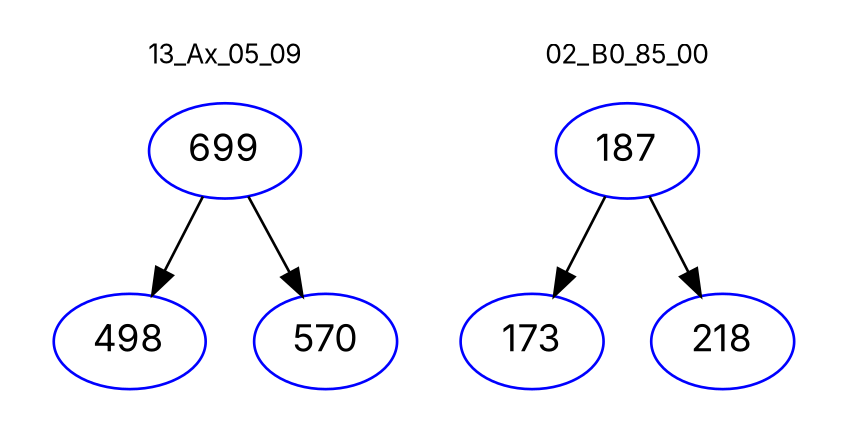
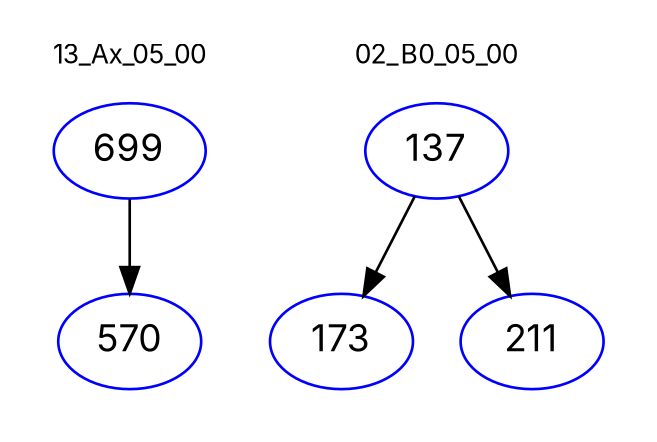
cluster "13_Ax_05_09": label "13_Ax_05_09" -> "13_Ax_05_00"
cluster "02_B0_85_00": label "02_B0_85_00" -> "02_B0_05_00"
node "187": label "187" -> "137"
node "498": removed
node "218": label "218" -> "211"
